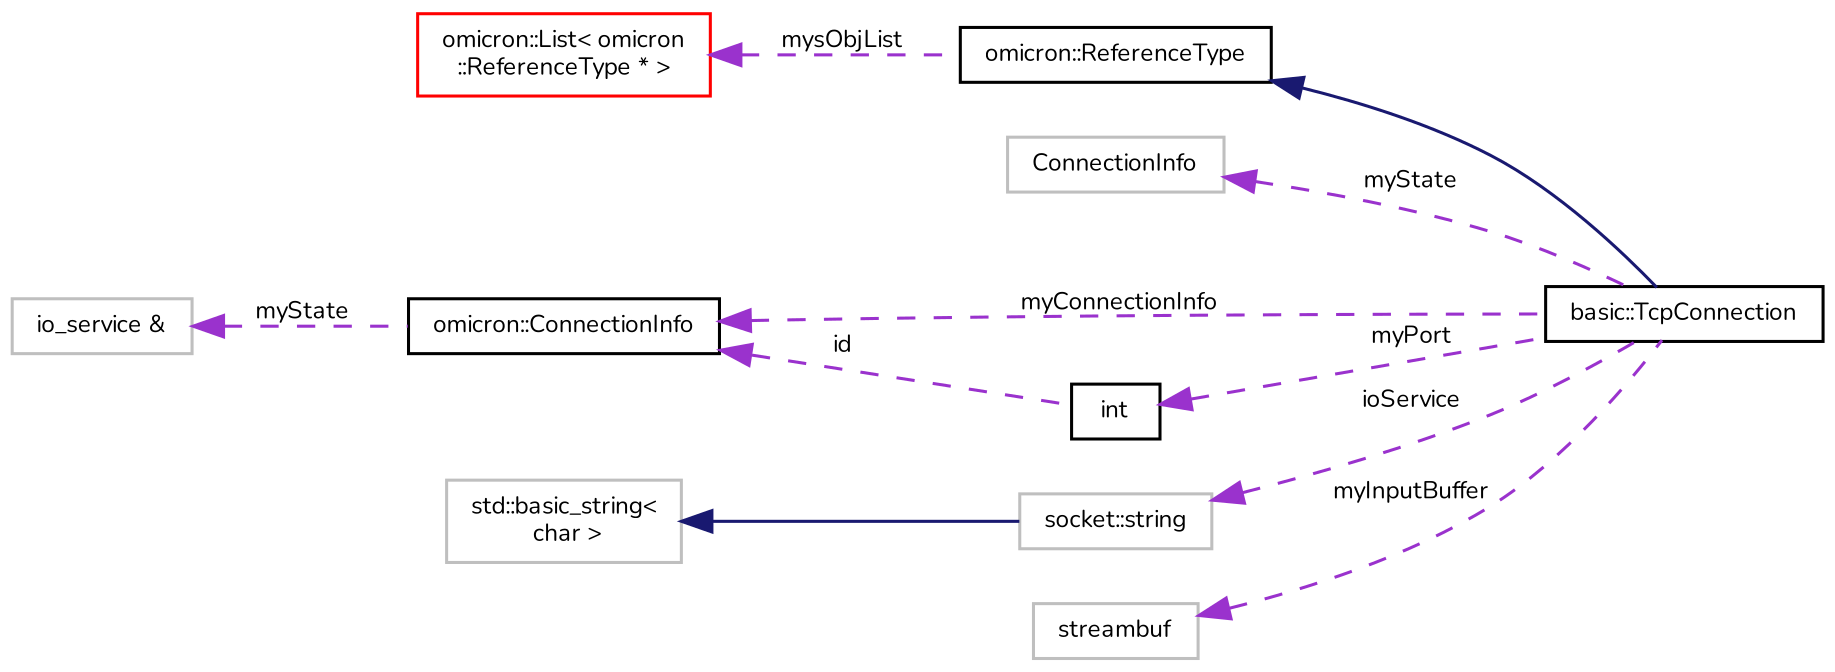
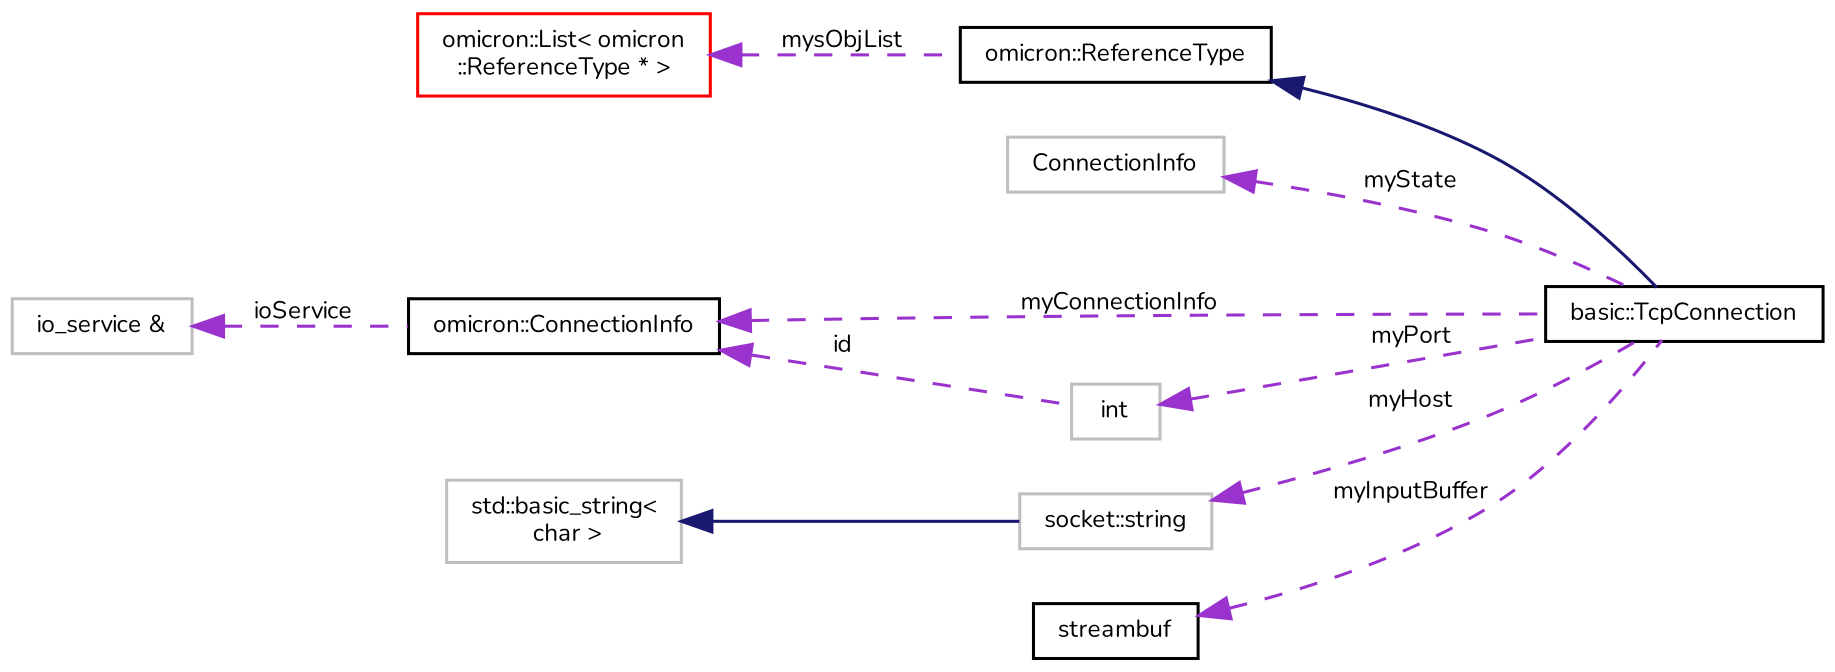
edge "omicron::ConnectionInfo" -> "io_service &": label " myState" -> " ioService"
edge "basic::TcpConnection" -> "socket::string": label " ioService" -> " myHost"
node "int": color black -> grey75
node "streambuf": color grey75 -> black
